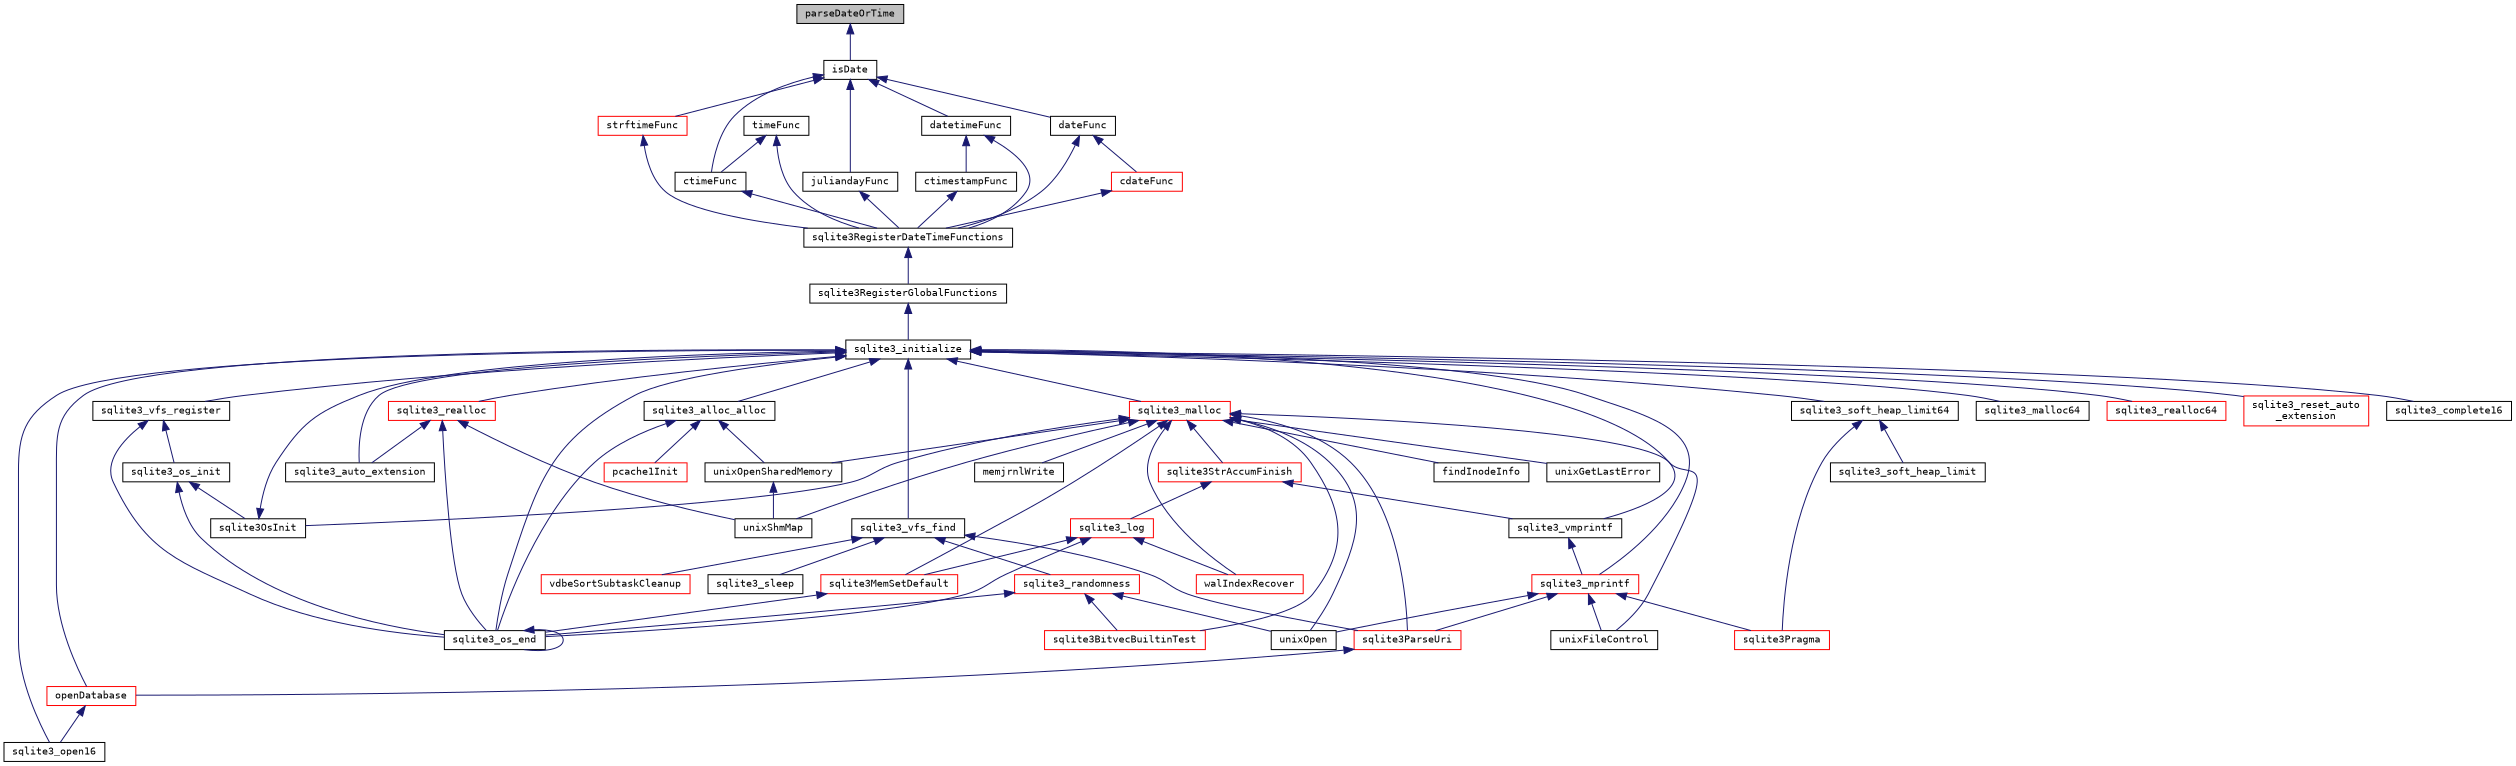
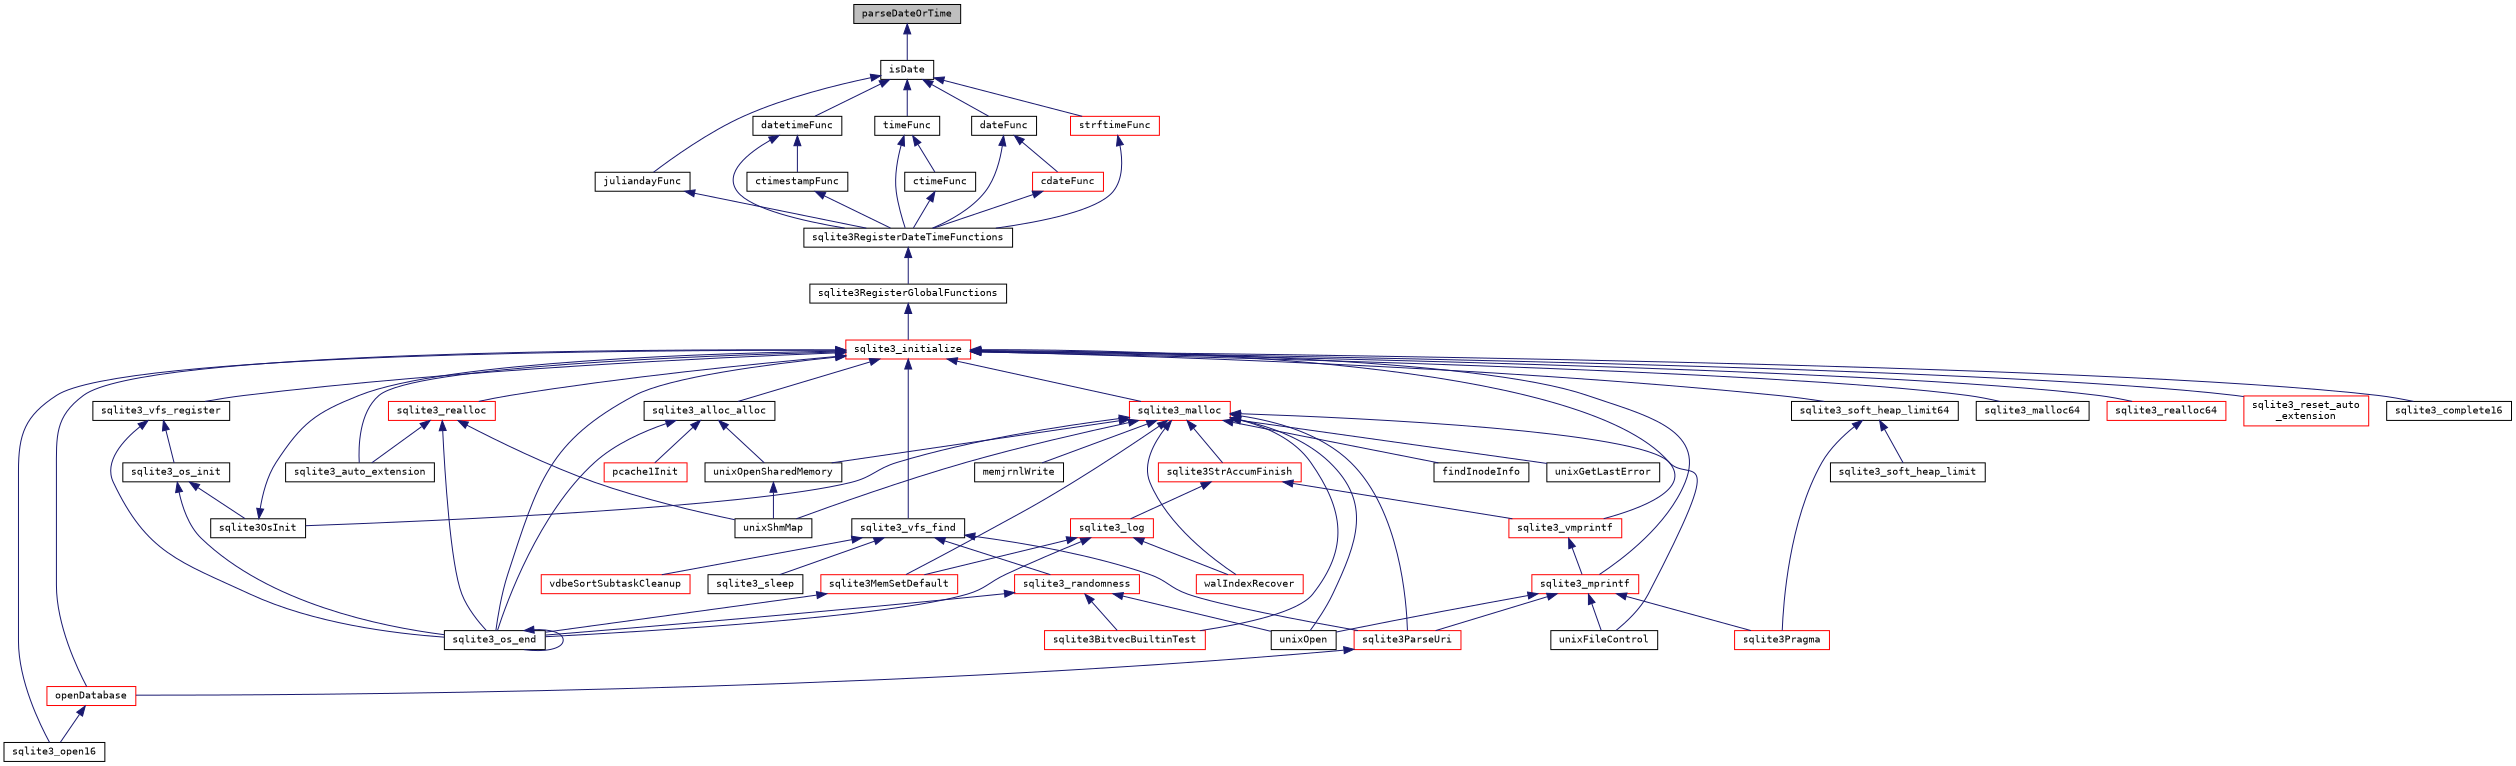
edge "ctimeFunc" -> "isDate": now "timeFunc" -> "isDate"
node "sqlite3_initialize": color black -> red
node "sqlite3_vmprintf": color black -> red
